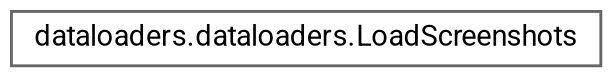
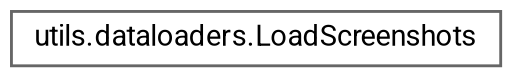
node "dataloaders.dataloaders.LoadScreenshots": label "dataloaders.dataloaders.LoadScreenshots" -> "utils.dataloaders.LoadScreenshots"
